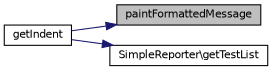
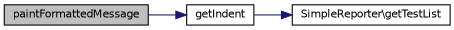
edge "getIndent" -> "paintFormattedMessage": reversed
